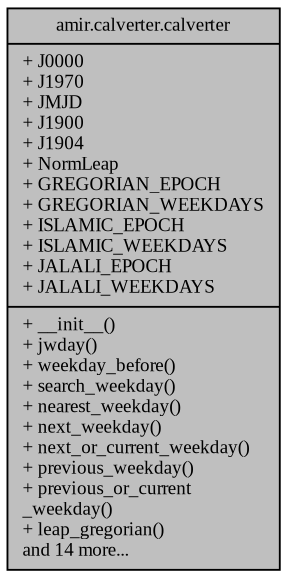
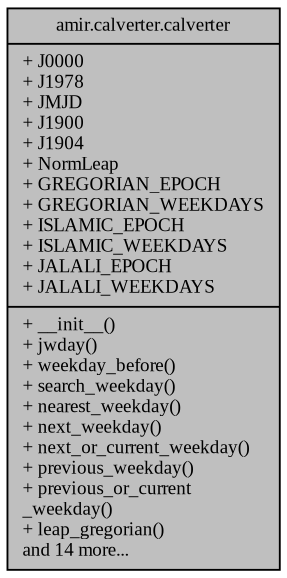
node "amir.calverter.calverter": text "+ J1970" -> "+ J1978"
